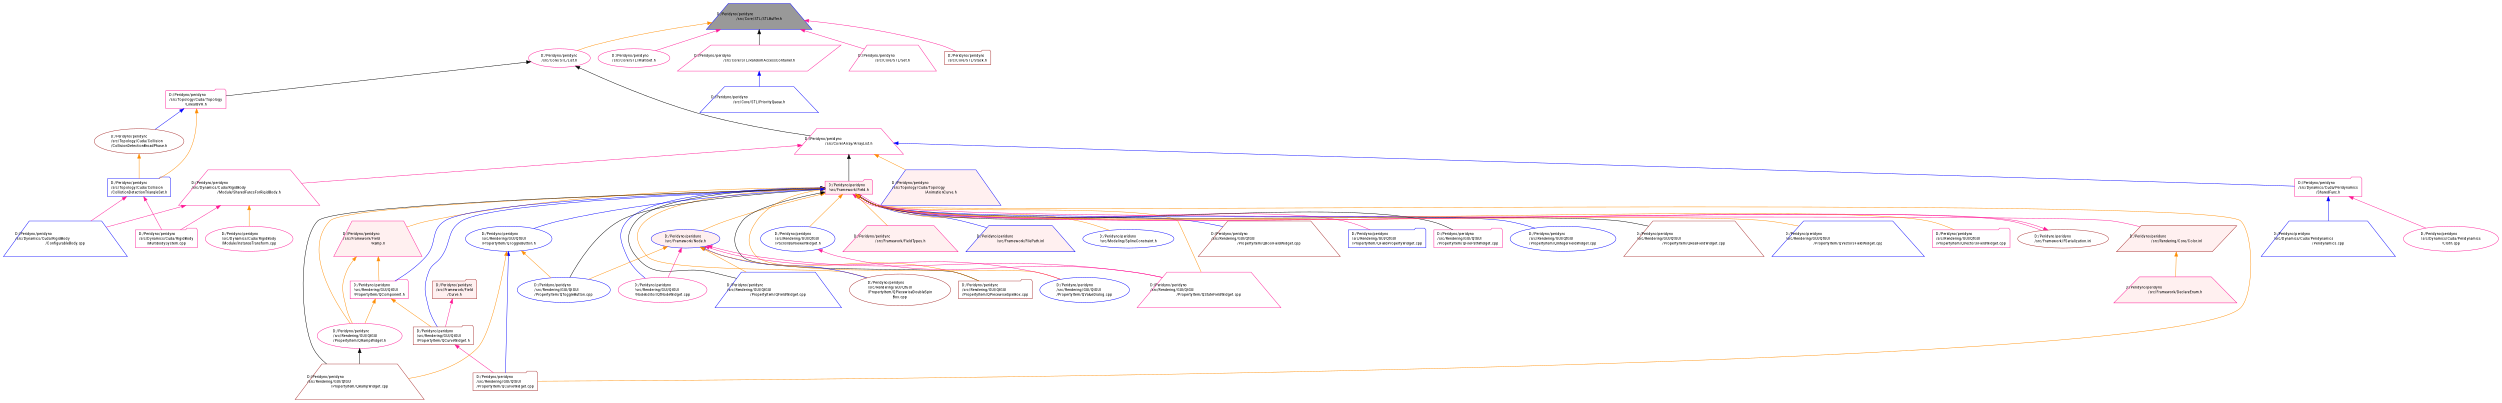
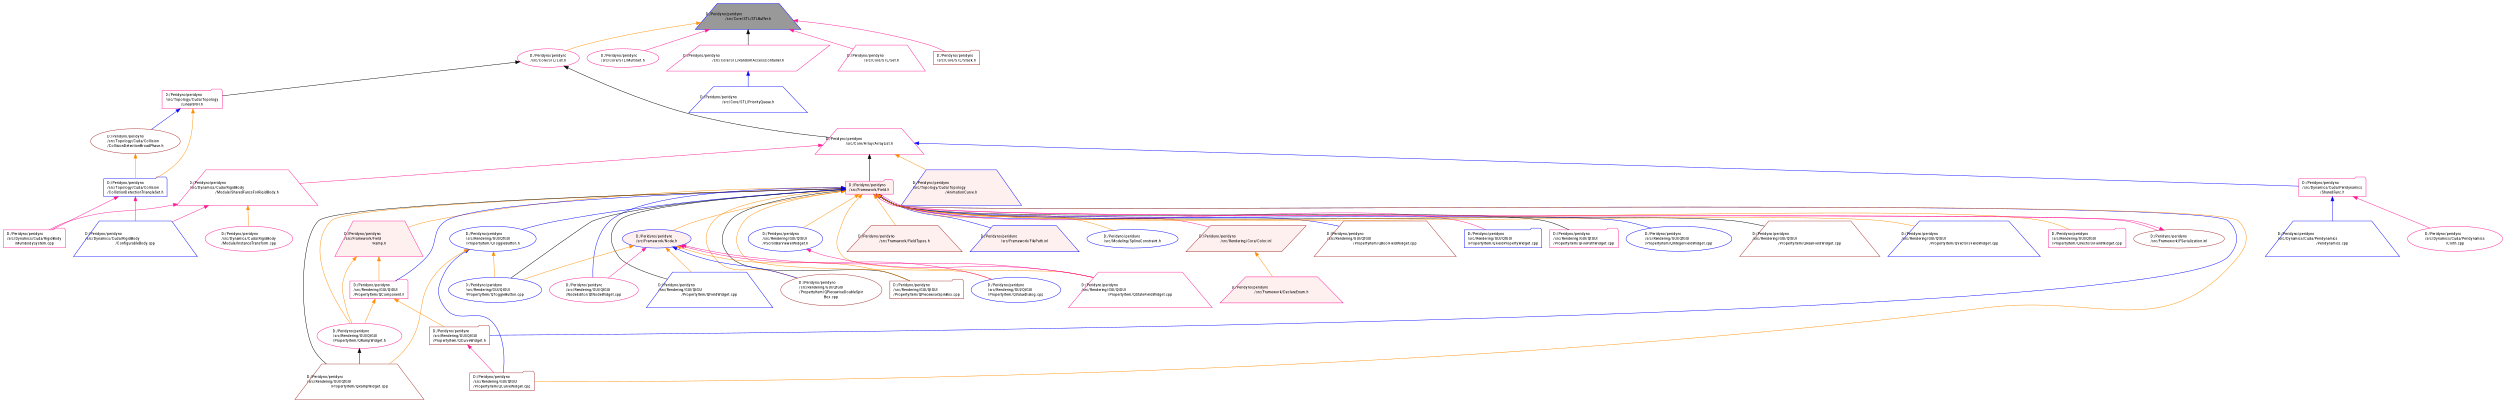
node "D:/Peridyno/peridyno /src/Framework/FieldTypes.h": color deeppink -> brown
node "D:/Peridyno/peridyno /src/Framework/Field /Curve.h": removed
